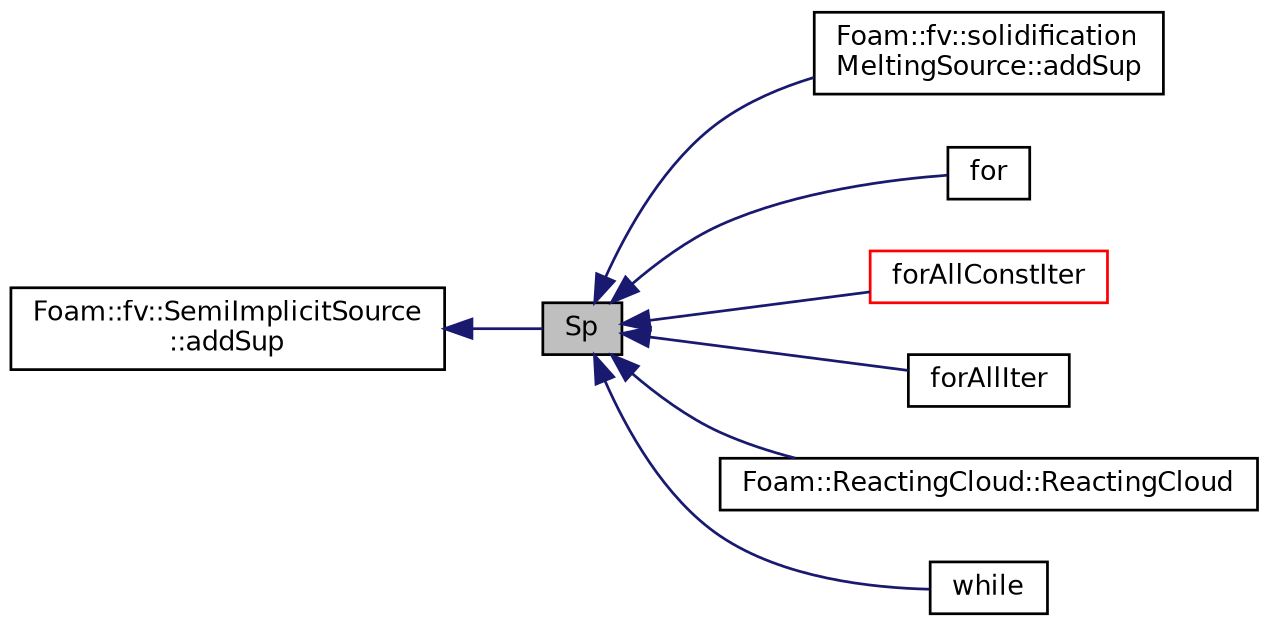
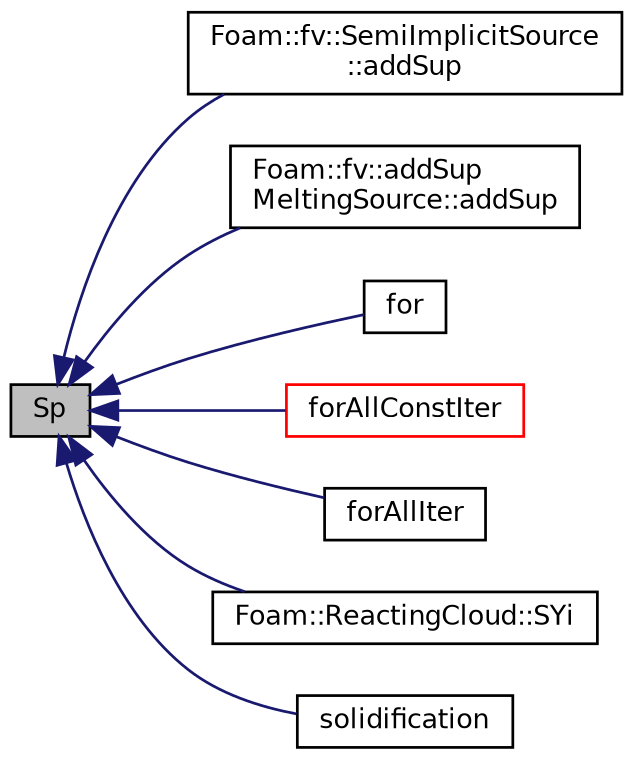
node "Foam::fv::solidification MeltingSource::addSup": label "Foam::fv::solidification MeltingSource::addSup" -> "Foam::fv::addSup MeltingSource::addSup"
edge "Sp" -> "Foam::fv::SemiImplicitSource ::addSup": reversed
node "Foam::ReactingCloud::ReactingCloud": label "Foam::ReactingCloud::ReactingCloud" -> "Foam::ReactingCloud::SYi"
node "while": label "while" -> "solidification"
